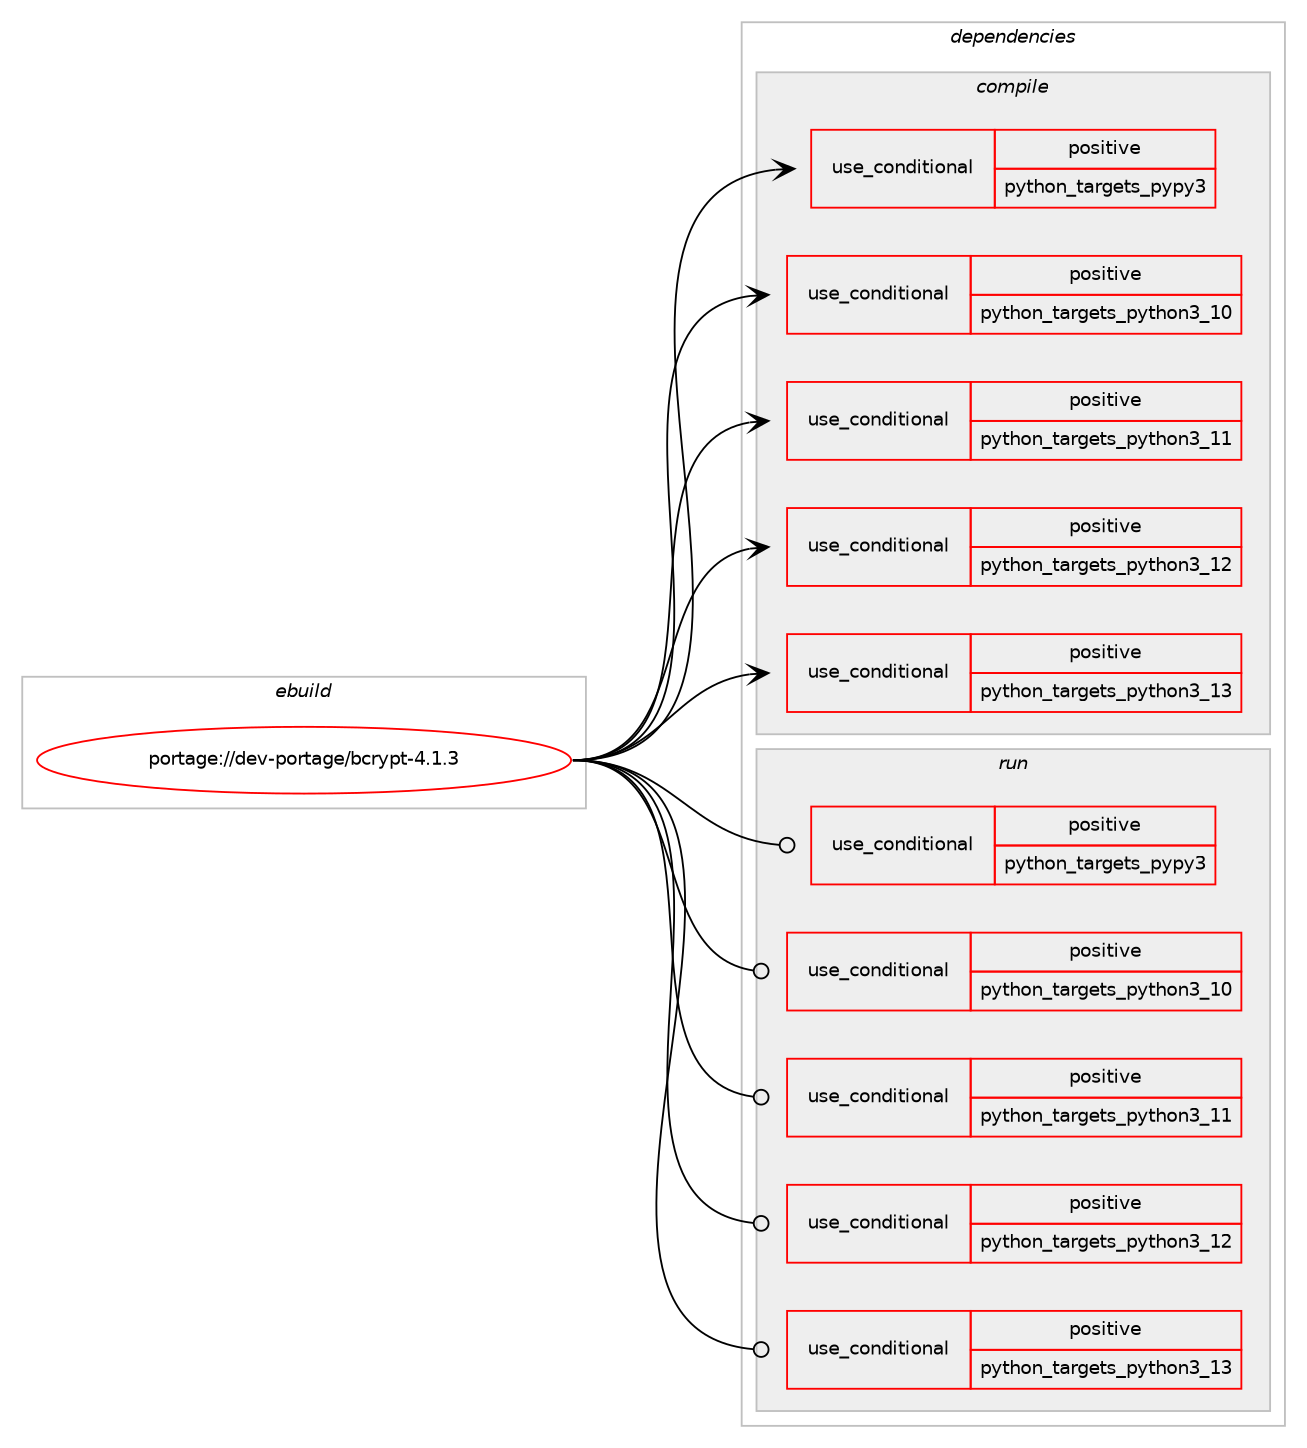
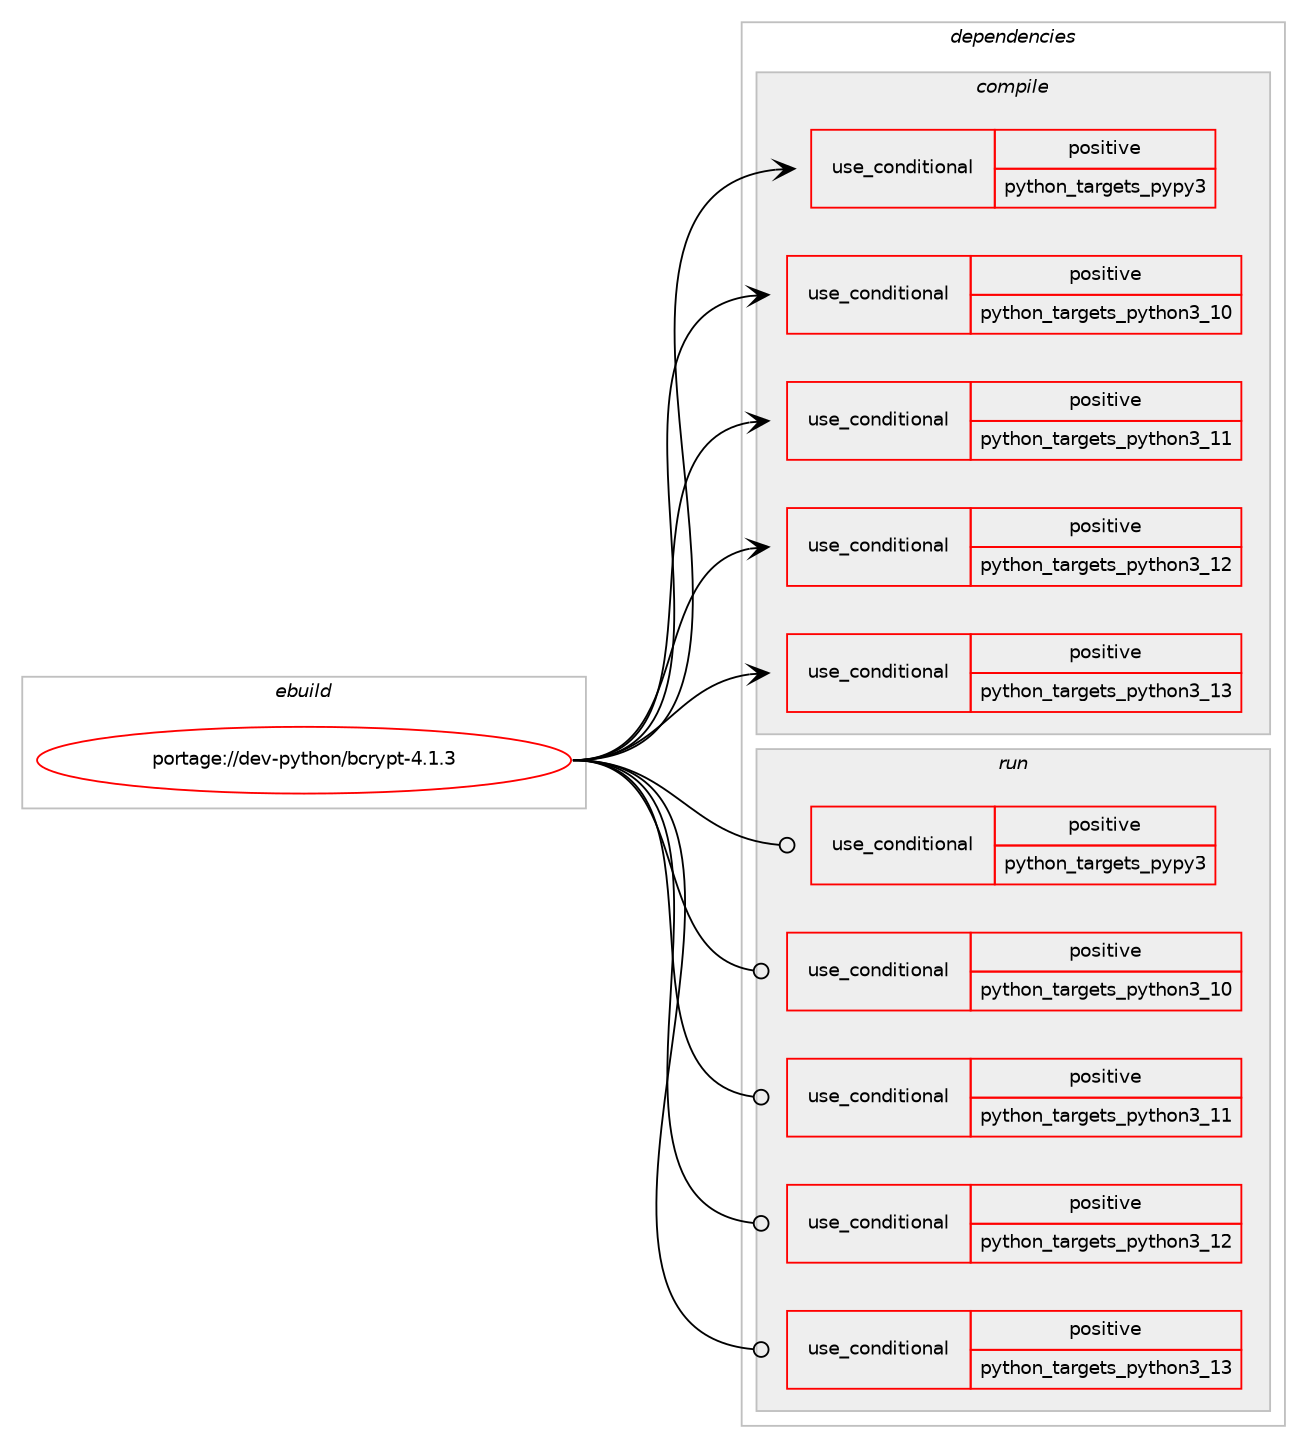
node "portage://dev-portage/bcrypt-4.1.3": label "portage://dev-portage/bcrypt-4.1.3" -> "portage://dev-python/bcrypt-4.1.3"
